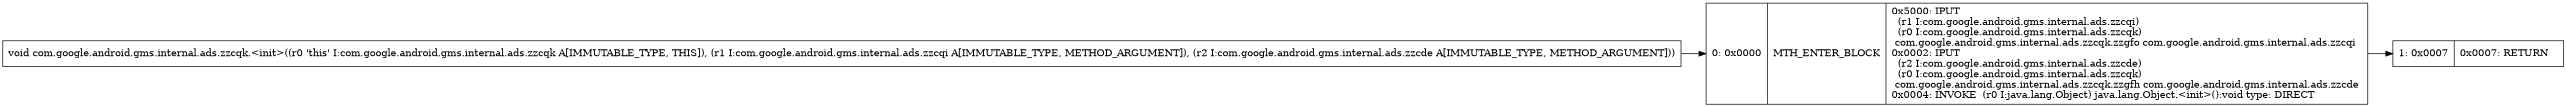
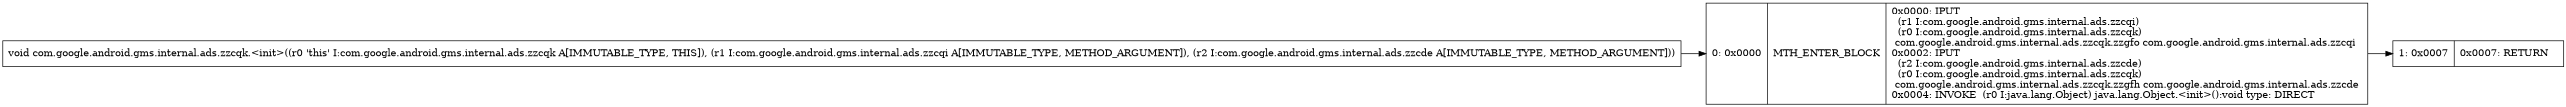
node "0: 0x0000": text "0x5000: IPUT" -> "0x0000: IPUT"
